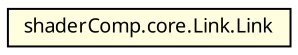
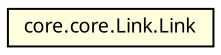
node "shaderComp.core.Link.Link": label "shaderComp.core.Link.Link" -> "core.core.Link.Link"
